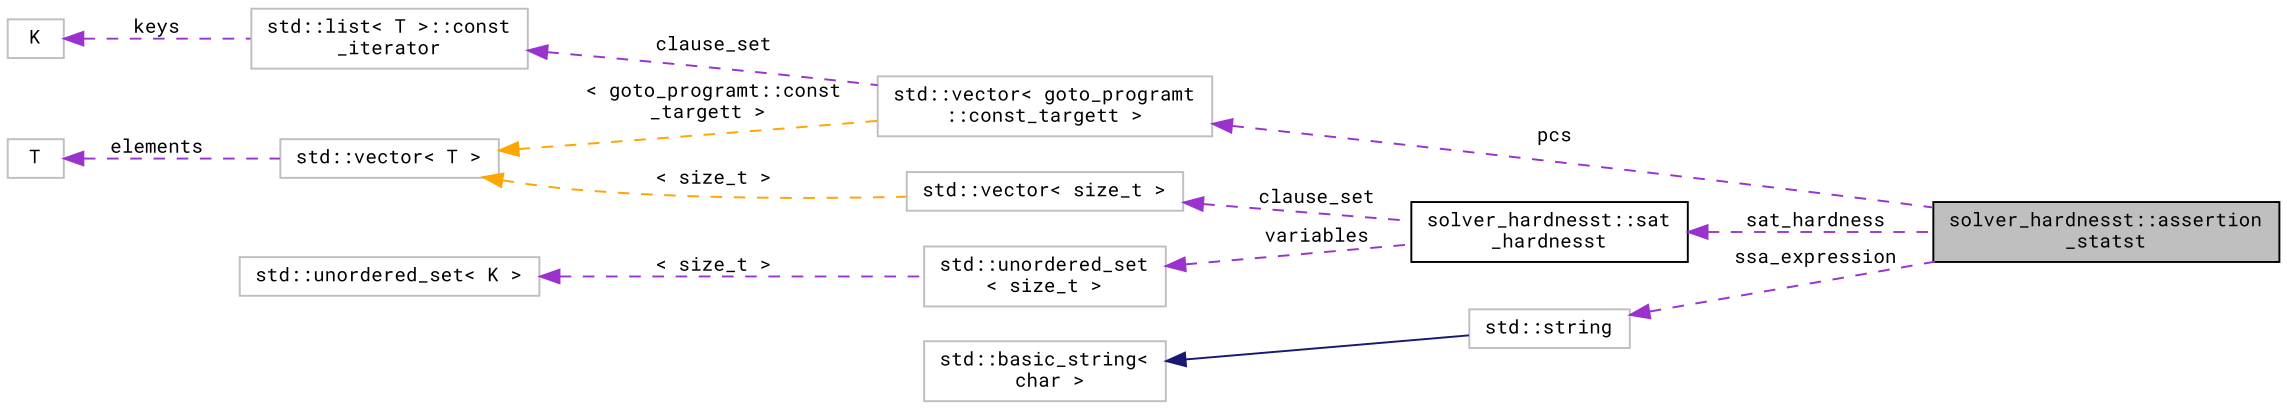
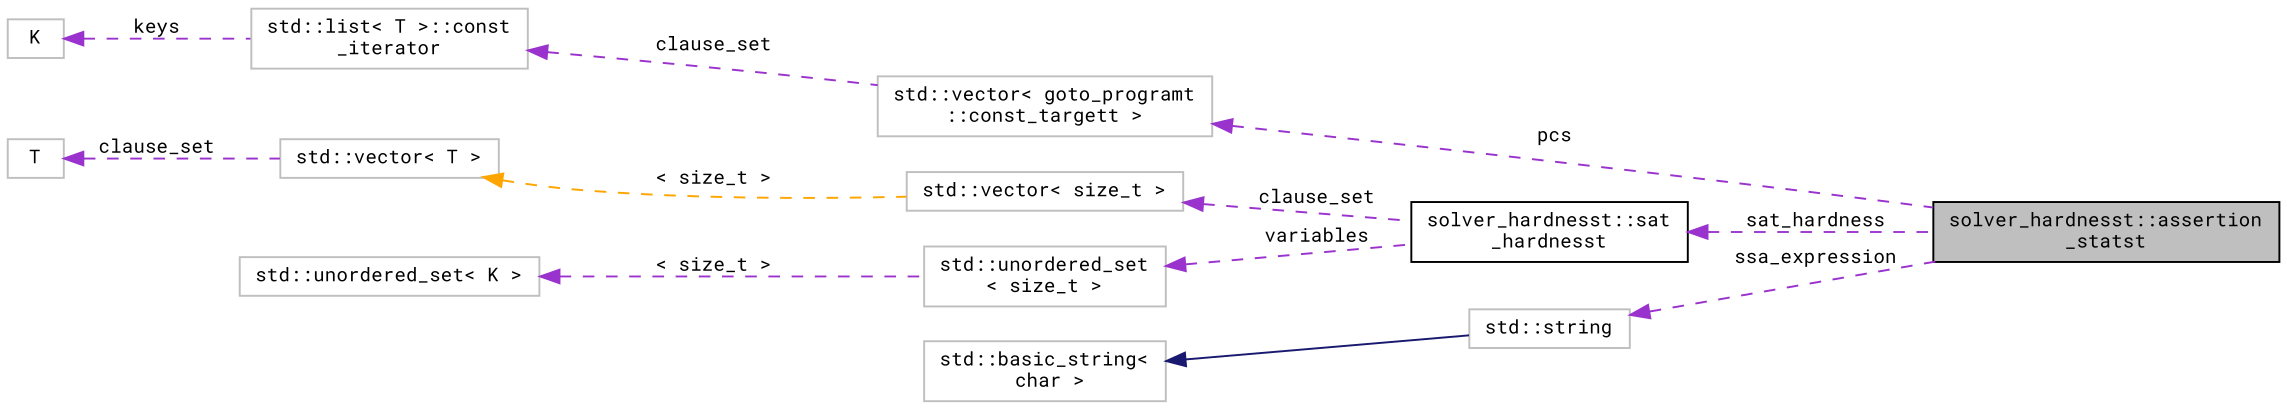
edge "std::vector< goto_programt ::const_targett >" -> "std::vector< T >": removed, label "< goto_programt::const _targett >"
edge "std::vector< T >" -> "T": label " elements" -> " clause_set"
